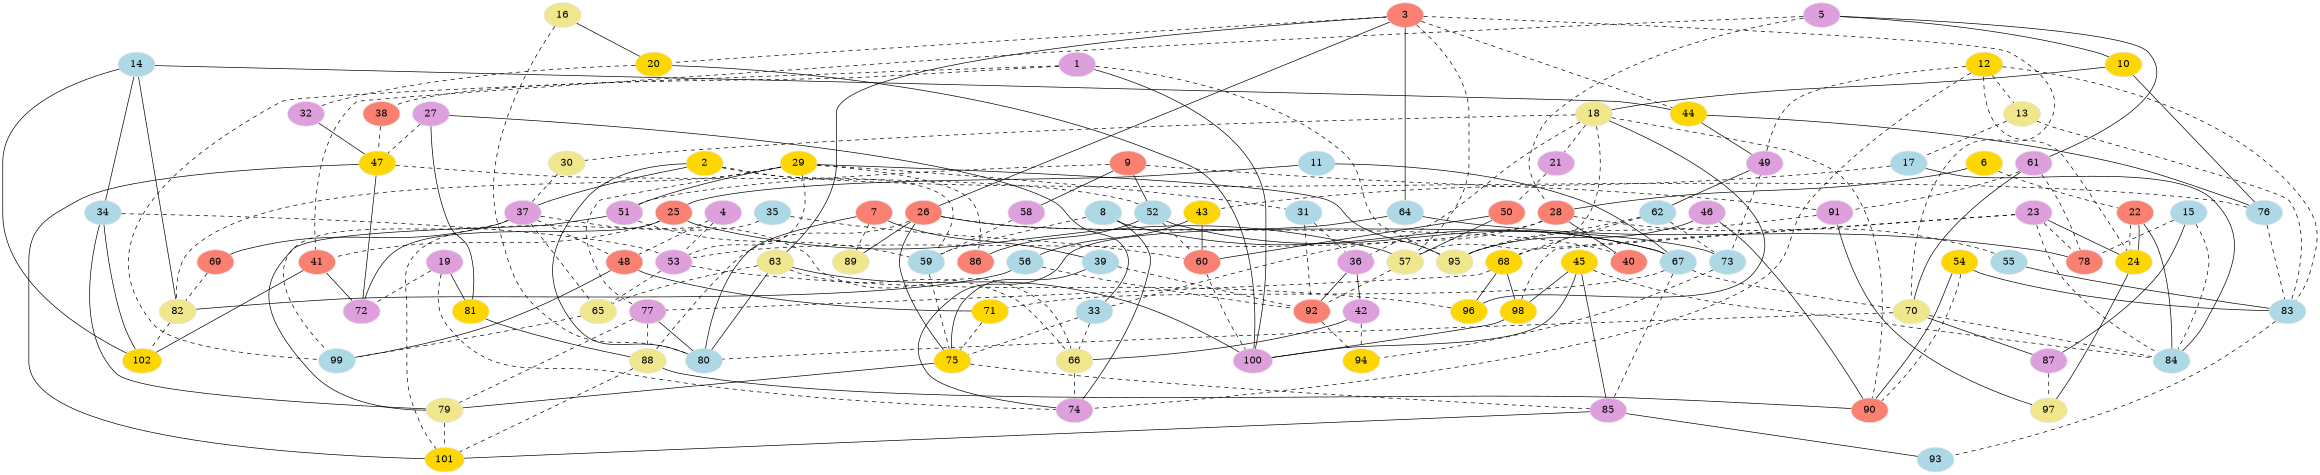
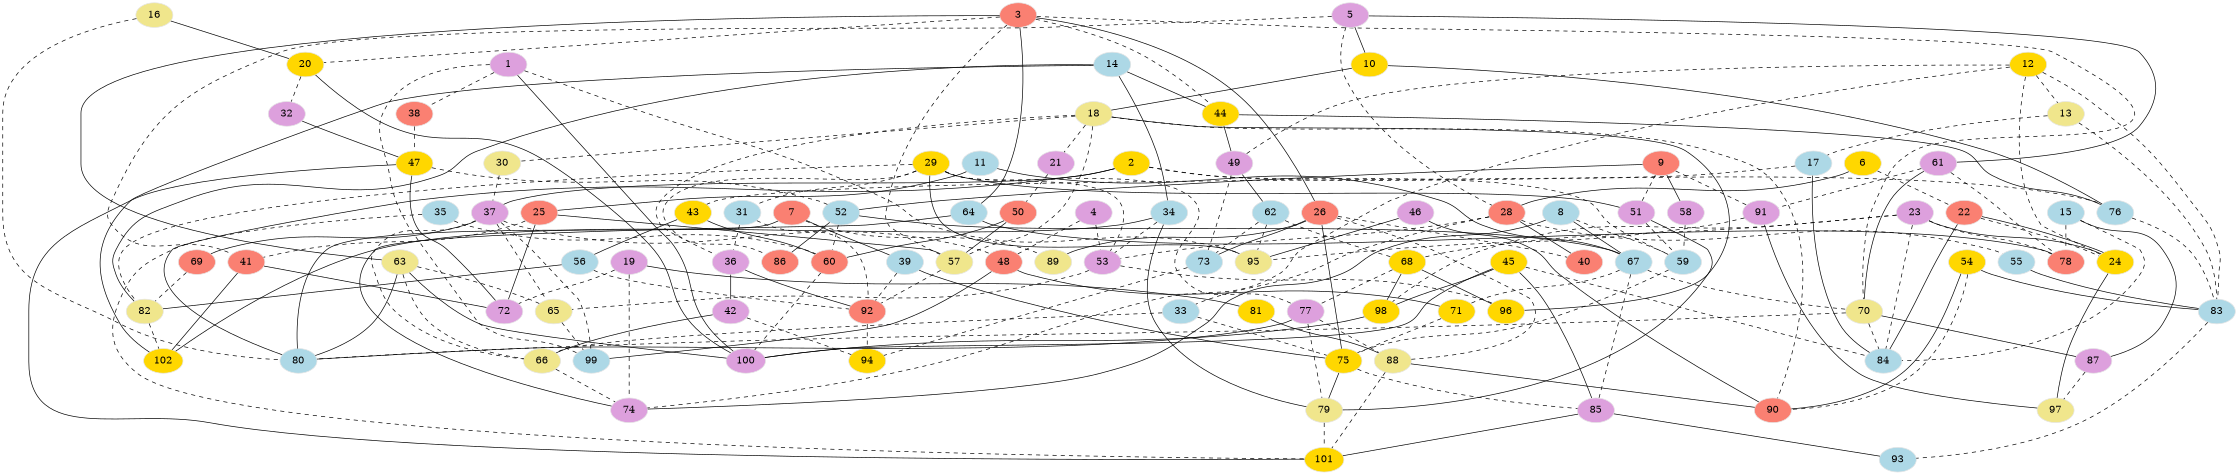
node "27": removed
